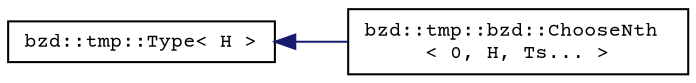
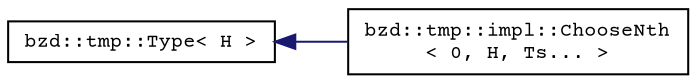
node "bzd::tmp::bzd::ChooseNth < 0, H, Ts... >": label "bzd::tmp::bzd::ChooseNth < 0, H, Ts... >" -> "bzd::tmp::impl::ChooseNth < 0, H, Ts... >"
